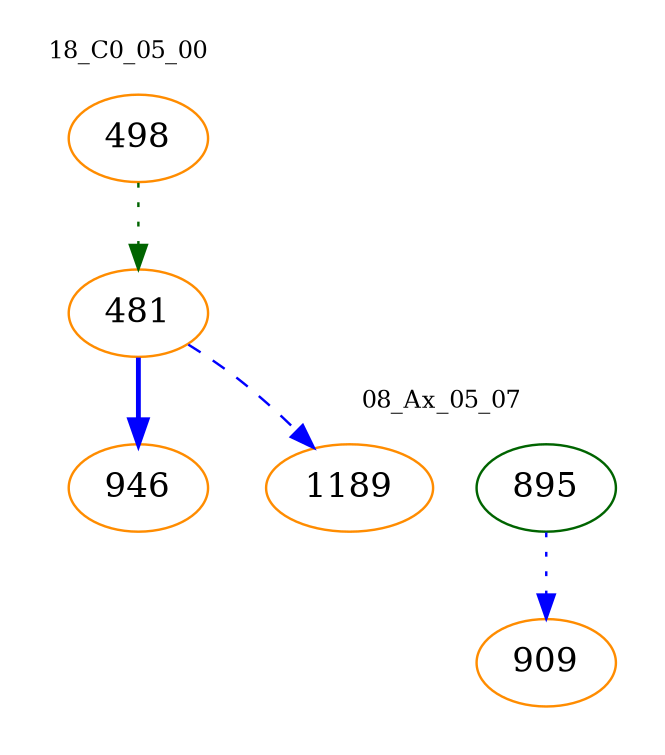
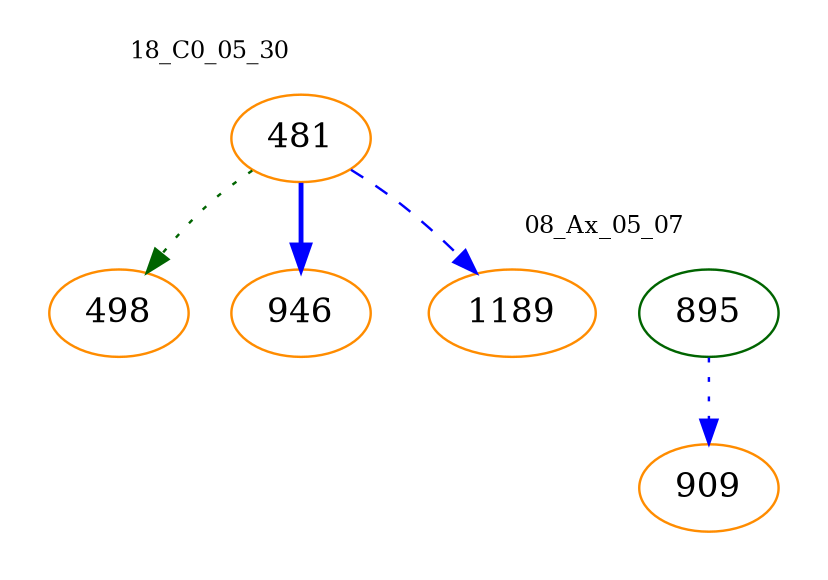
cluster "18_C0_05_00": label "18_C0_05_00" -> "18_C0_05_30"
edge "498" -> "481": reversed
